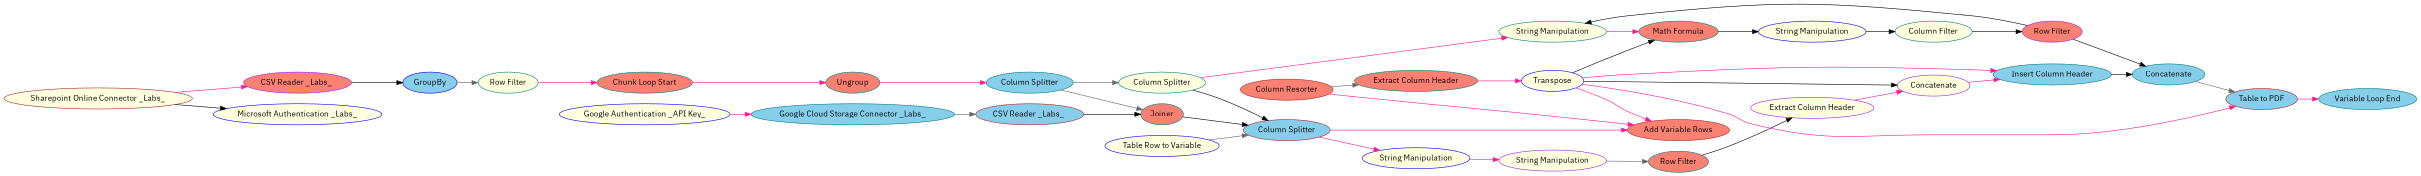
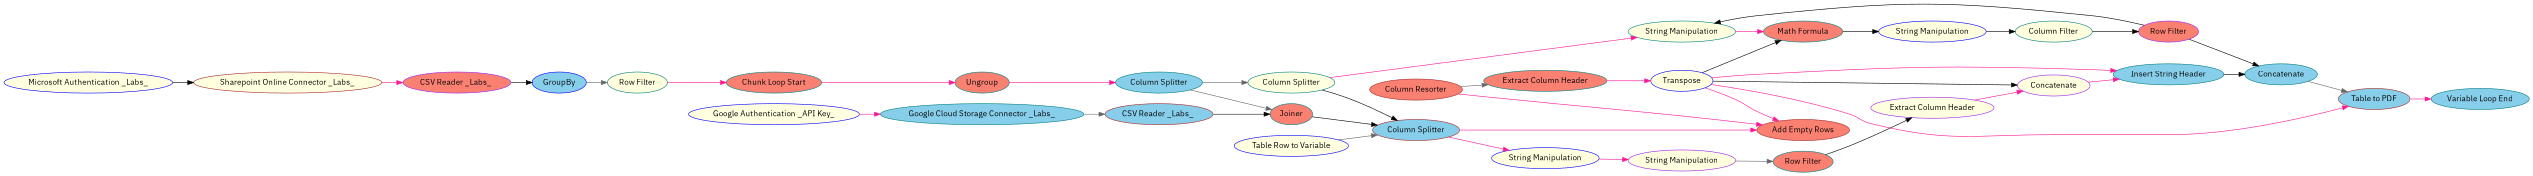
node "Insert Column Header": label "Insert Column Header" -> "Insert String Header"
edge "Sharepoint Online Connector _Labs_" -> "Microsoft Authentication _Labs_": reversed
node "Add Variable Rows": label "Add Variable Rows" -> "Add Empty Rows"
